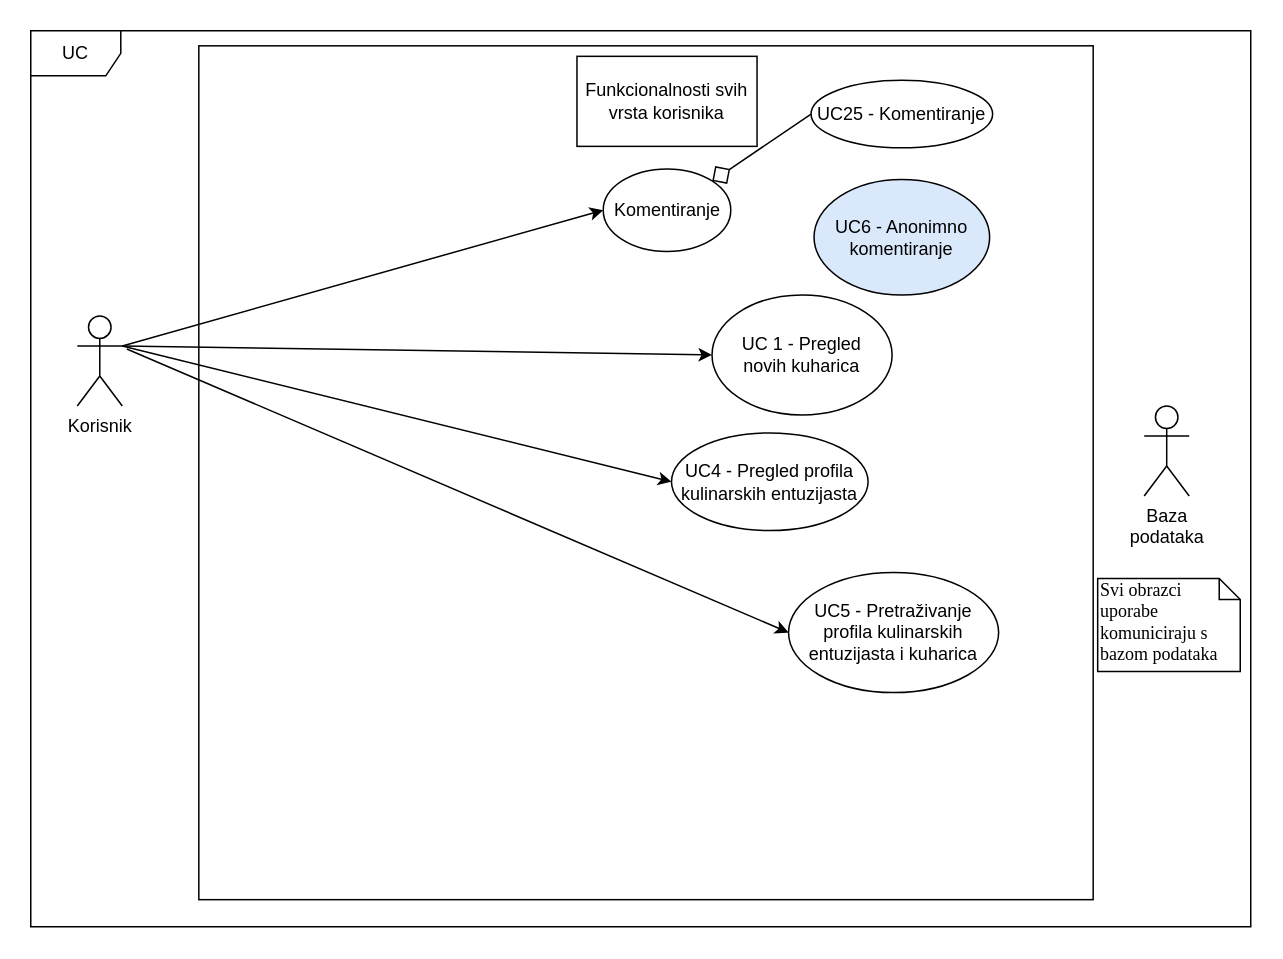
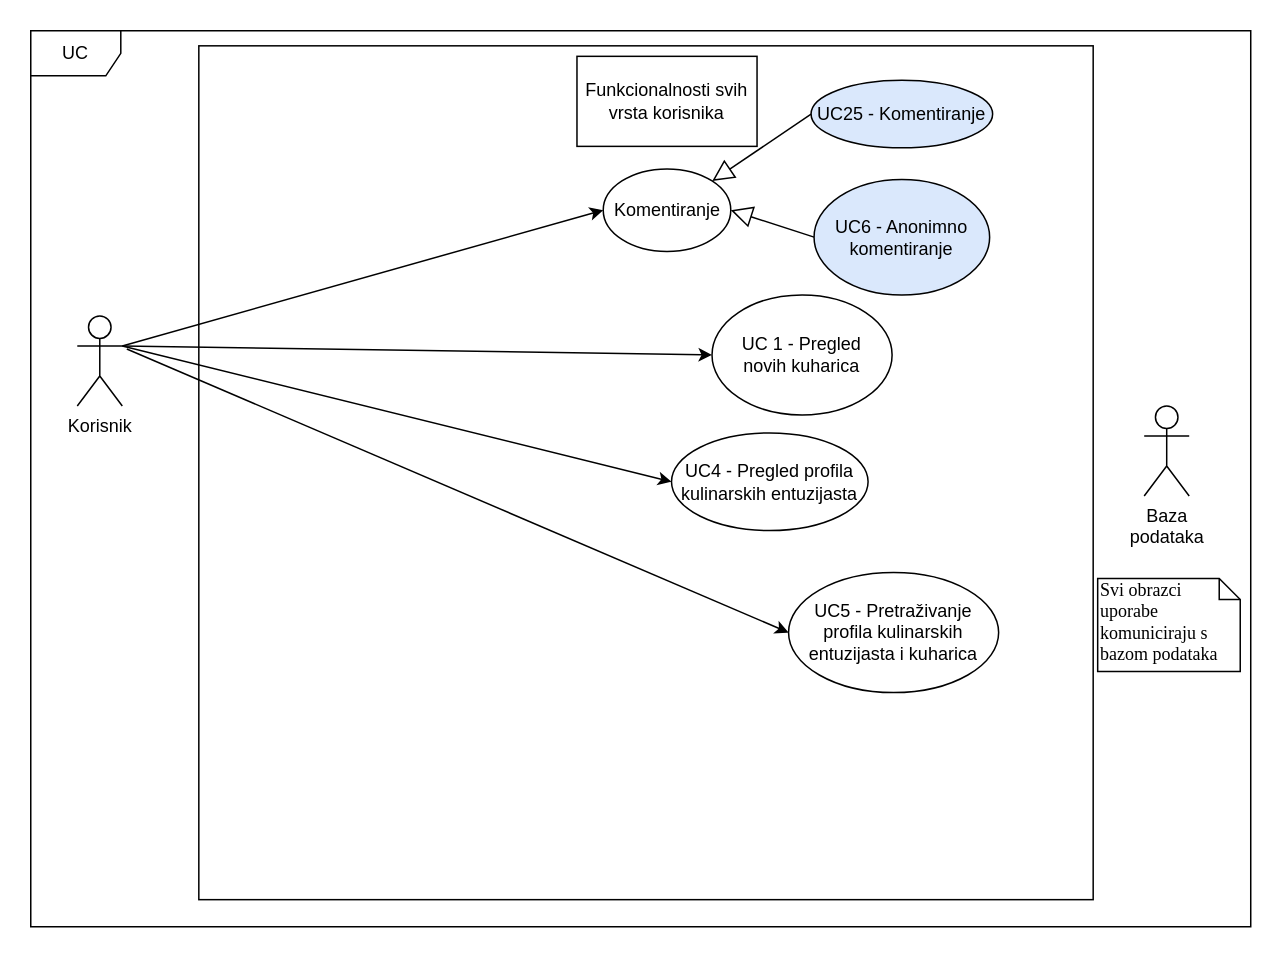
node "UC25 - Komentiranje": fillcolor #ffffff -> #dae8fc
edge "UC25 - Komentiranje" -> "Komentiranje": arrowhead diamond -> block
edge "UC6 - Anonimno komentiranje" -> "Komentiranje": added
